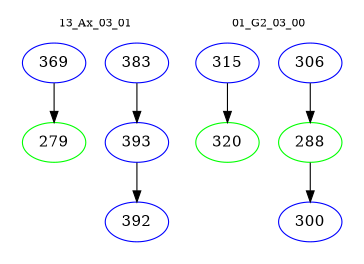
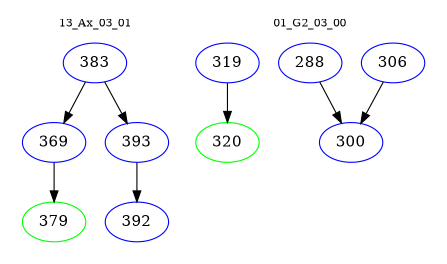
node "315": label "315" -> "319"
edge "306" -> "288": now "306" -> "300"
edge "383" -> "369": added
node "279": label "279" -> "379"
node "288": color green -> blue
